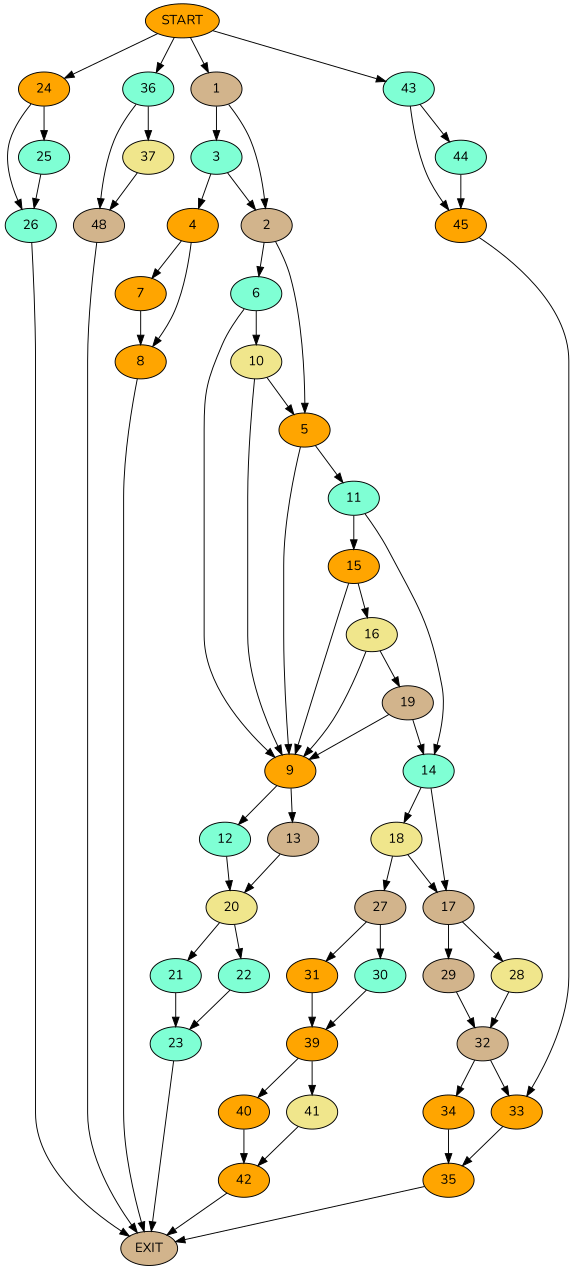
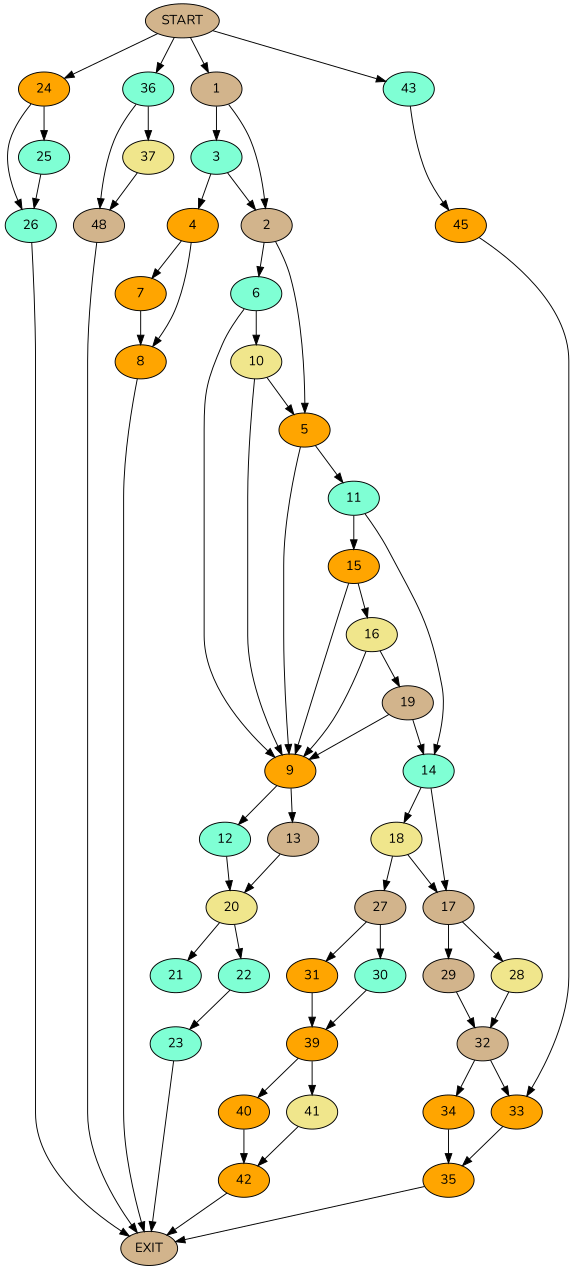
node "START": fillcolor orange -> tan
node "44": removed
edge "21" -> "23": removed
